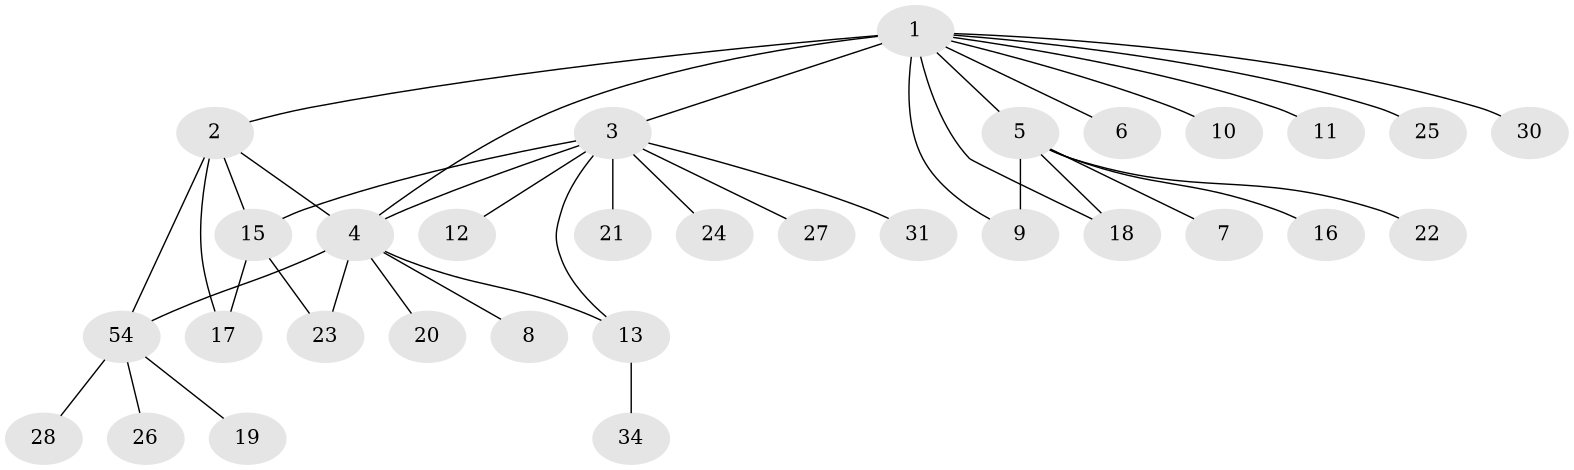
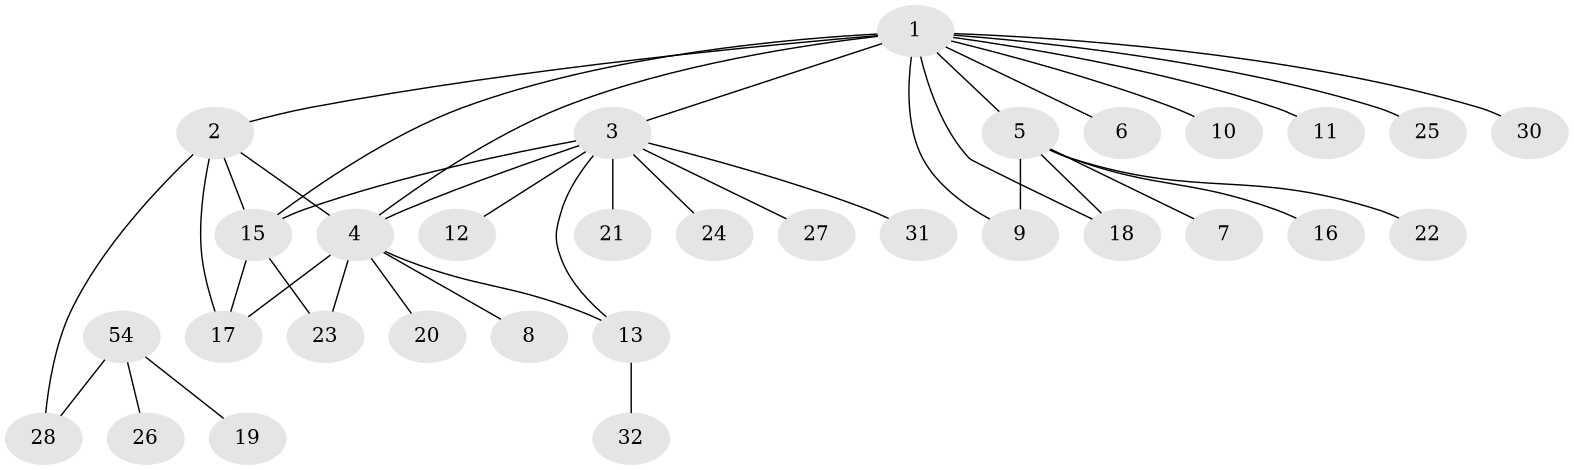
edge "1" -- "15": added
edge "2" -- "54": now "2" -- "28"
edge "4" -- "54": now "4" -- "17"
node "34": label "34" -> "32"
